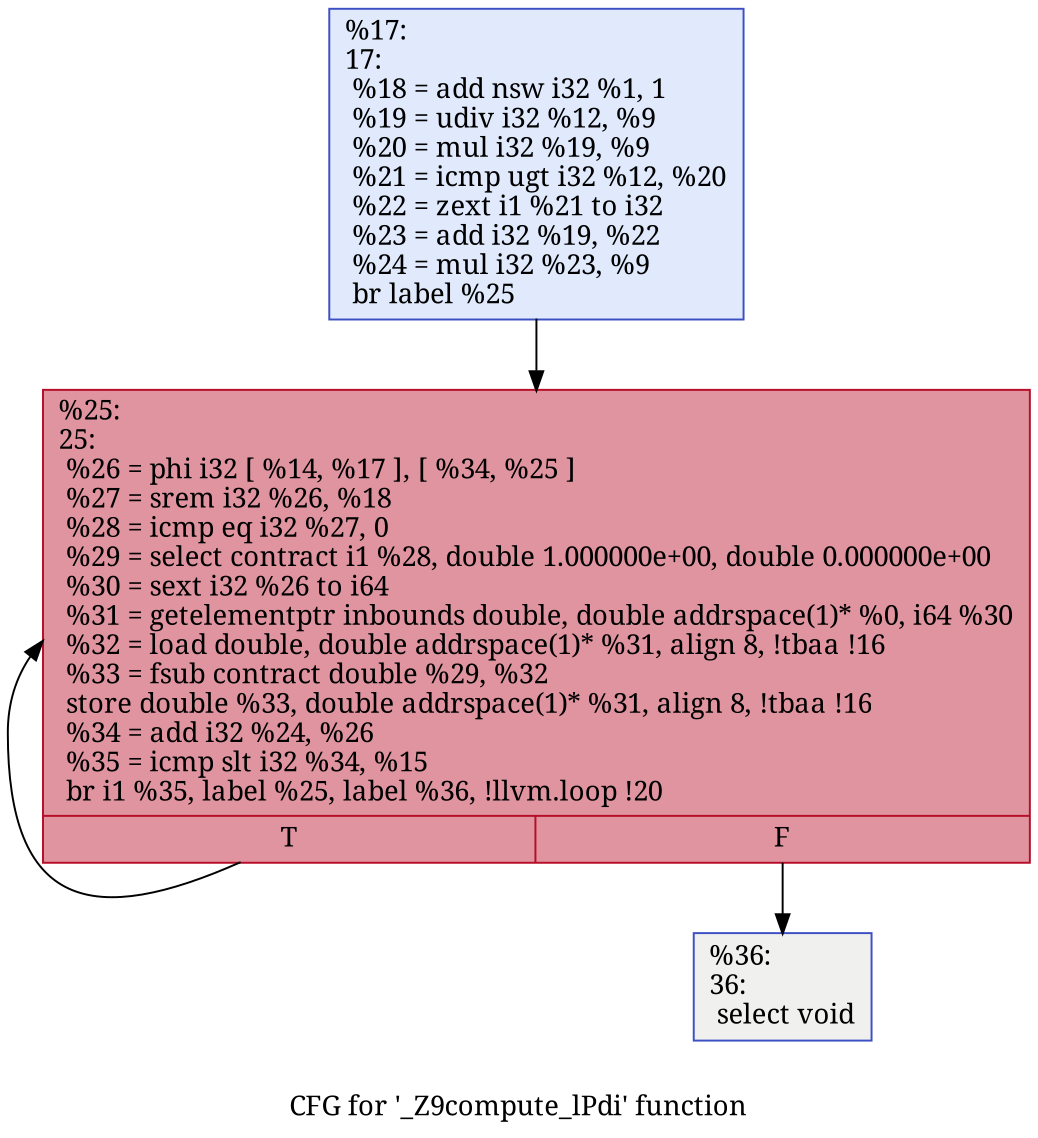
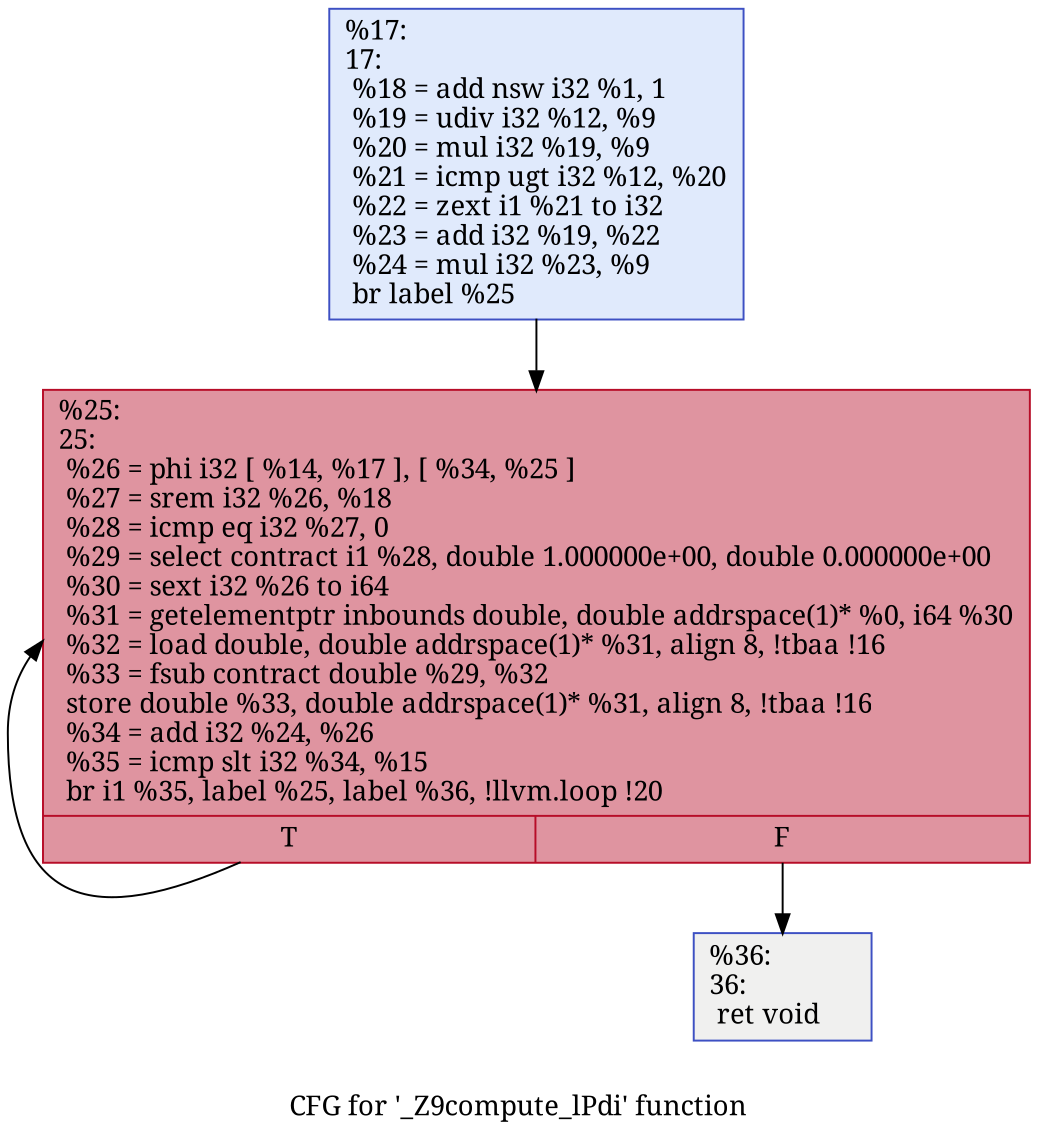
node "%36:": text "select void" -> "ret void"
